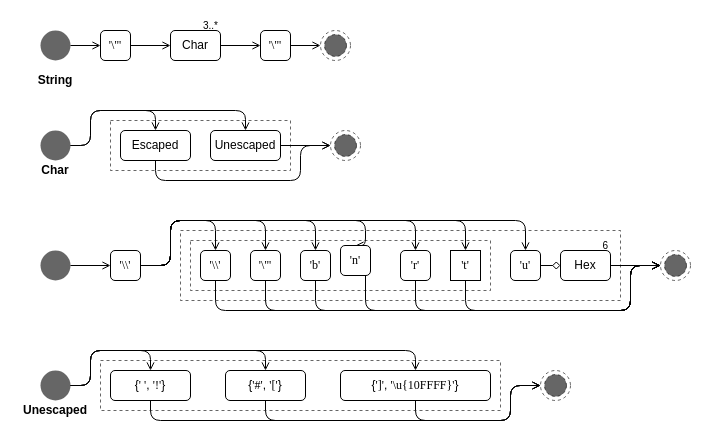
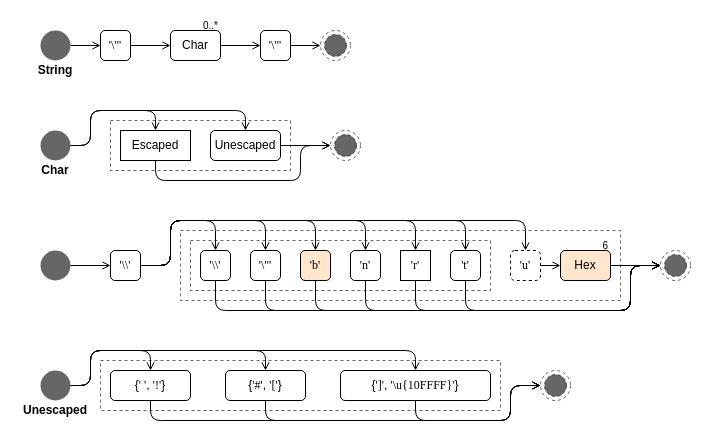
node "3..*": label "3..*" -> "0..*"
node "String": moved (56, 81) -> (56, 71)
node "Escaped": shape rounded rectangle -> rectangle
node "'n'": moved (356, 261) -> (366, 266)
node "'b'": fillcolor #ffffff -> #ffe6cc
node "'r'": shape rounded rectangle -> rectangle
node "'t'": shape rectangle -> rounded rectangle
node "'u'": style solid -> dashed
edge "'u'" -> "Hex": arrowhead diamond -> open
node "Hex": fillcolor #ffffff -> #ffe6cc
